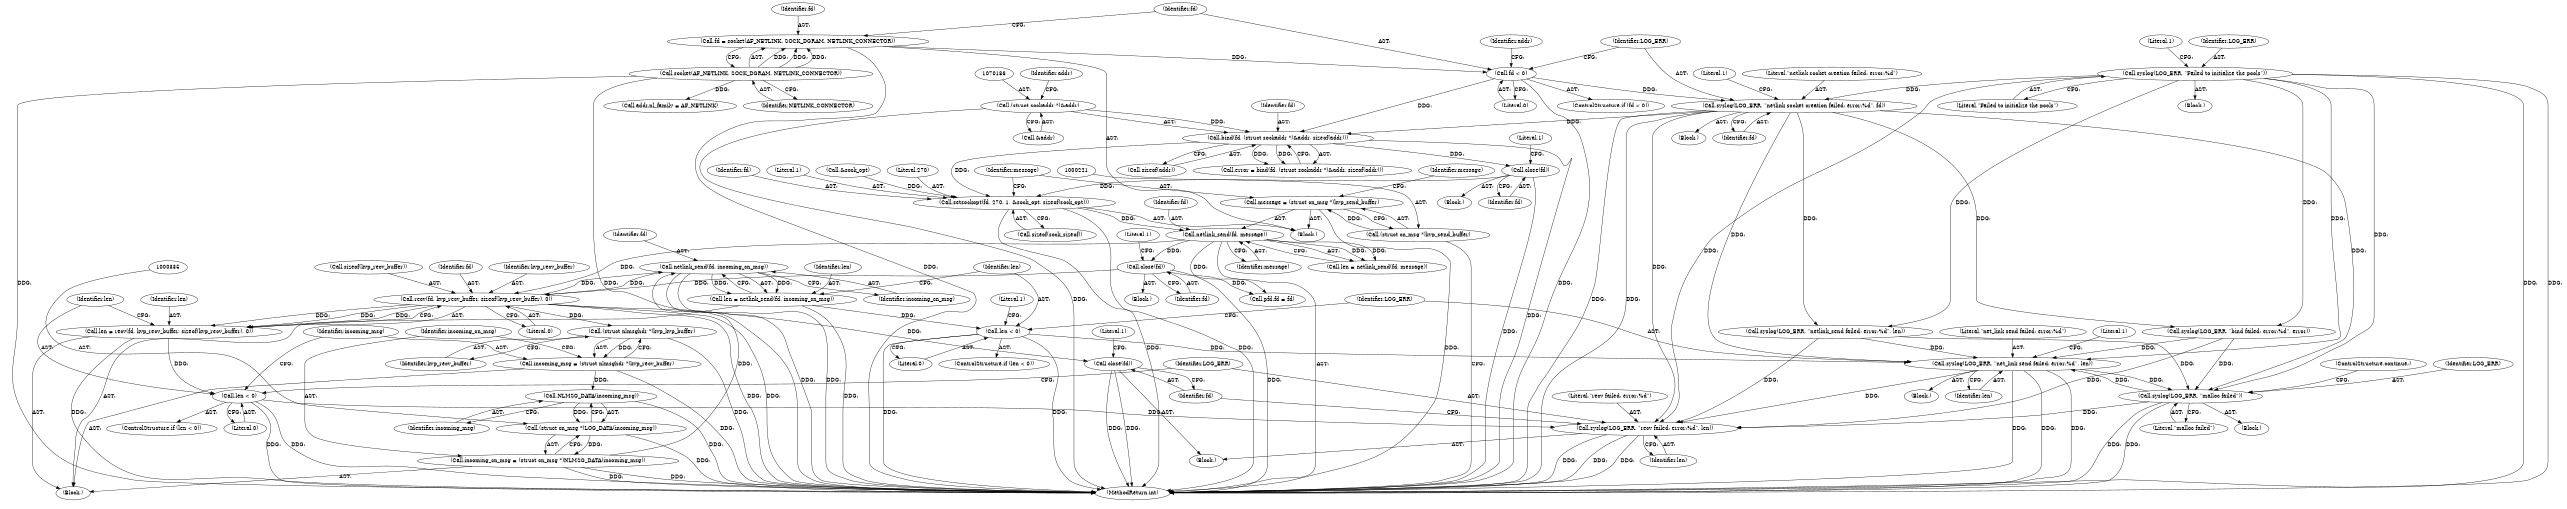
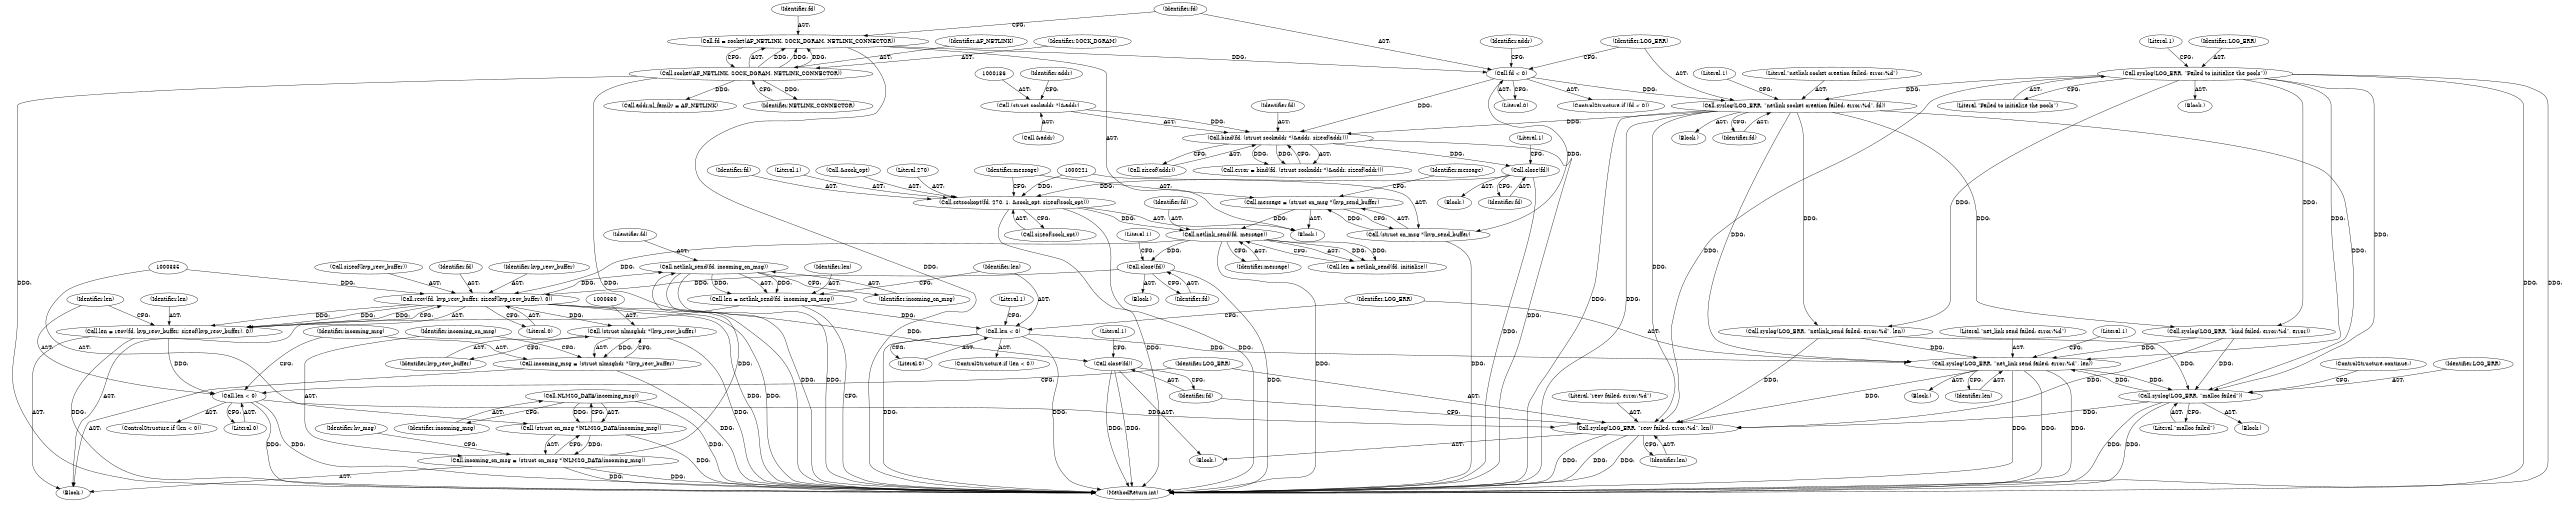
node "(Identifier,AF_NETLINK)": added
node "(Identifier,SOCK_DGRAM)": added
node "1070186": label "1070186" -> "1000186"
edge "(Identifier,NETLINK_CONNECTOR)" -> "(Call,socket(AF_NETLINK, SOCK_DGRAM, NETLINK_CONNECTOR))": label "AST: " -> "CFG: "
edge "(Call,socket(AF_NETLINK, SOCK_DGRAM, NETLINK_CONNECTOR))" -> "(Identifier,NETLINK_CONNECTOR)": label "CFG: " -> "DDG: "
edge "(Call,(struct sockaddr *)&addr)" -> "(Call,&addr)": removed, label "CFG:"
edge "(Call,bind(fd, (struct sockaddr *)&addr, sizeof(addr)))" -> "(Call,setsockopt(fd, 270, 1, &sock_opt, sizeof(sock_opt)))": now "1000221" -> "(Call,setsockopt(fd, 270, 1, &sock_opt, sizeof(sock_opt)))"
edge "(Call,&sock_opt)" -> "(Call,setsockopt(fd, 270, 1, &sock_opt, sizeof(sock_opt)))": label "DDG: " -> "AST: "
edge "(Call,(struct sockaddr *)&addr)" -> "(MethodReturn,int)": removed, label "DDG:"
edge "(Call,message = (struct cn_msg *)kvp_send_buffer)" -> "(Call,netlink_send(fd, message))": label "AST: " -> "DDG: "
node "(Call,sizeof(sock_sizeof))": label "(Call,sizeof(sock_sizeof))" -> "(Call,sizeof(sock_opt))"
node "(Call,len = netlink_send(fd, message))": label "(Call,len = netlink_send(fd, message))" -> "(Call,len = netlink_send(fd, initialize))"
edge "(Call,netlink_send(fd, incoming_cn_msg))" -> "(Call,recv(fd, kvp_recv_buffer, sizeof(kvp_recv_buffer), 0))": now "1000335" -> "(Call,recv(fd, kvp_recv_buffer, sizeof(kvp_recv_buffer), 0))"
edge "(Call,len = netlink_send(fd, incoming_cn_msg))" -> "(Call,netlink_send(fd, incoming_cn_msg))": removed, label "CFG:"
node "1000330": added
node "(Call,pfd.fd = fd)": removed
node "(Call,(struct nlmsghdr *)kvp_kvp_buffer)": label "(Call,(struct nlmsghdr *)kvp_kvp_buffer)" -> "(Call,(struct nlmsghdr *)kvp_recv_buffer)"
edge "(Call,netlink_send(fd, message))" -> "(MethodReturn,int)": label "AST: " -> "DDG: "
edge "(Call,(struct cn_msg *)kvp_send_buffer)" -> "(MethodReturn,int)": label "CFG: " -> "DDG: "
edge "(Call,incoming_msg = (struct nlmsghdr *)kvp_recv_buffer)" -> "(Call,NLMSG_DATA(incoming_msg))": removed, label "DDG:"
edge "(Call,message = (struct cn_msg *)kvp_send_buffer)" -> "(MethodReturn,int)": removed, label "DDG:"
edge "(Call,len = netlink_send(fd, incoming_cn_msg))" -> "(MethodReturn,int)": label "DDG: " -> "CFG: "
edge "(Call,fd < 0)" -> "(MethodReturn,int)": now "(Call,fd < 0)" -> "(Call,(struct cn_msg *)kvp_send_buffer)"
node "(Identifier,hv_msg)": added
node "(Call,(struct cn_msg *)LOG_DATA(incoming_msg))": label "(Call,(struct cn_msg *)LOG_DATA(incoming_msg))" -> "(Call,(struct cn_msg *)NLMSG_DATA(incoming_msg))"
